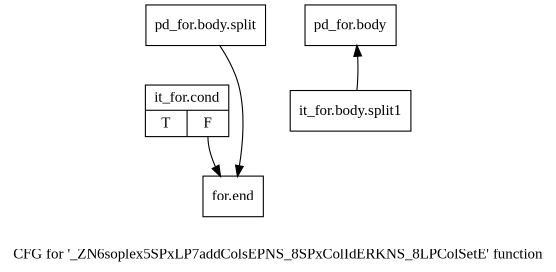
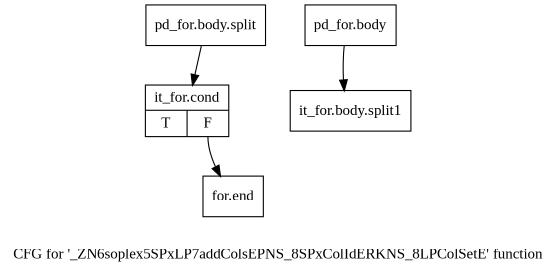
edge "it_for.body.split1" -> "pd_for.body": reversed
edge "pd_for.body.split" -> "for.end": now "pd_for.body.split" -> "it_for.cond"
